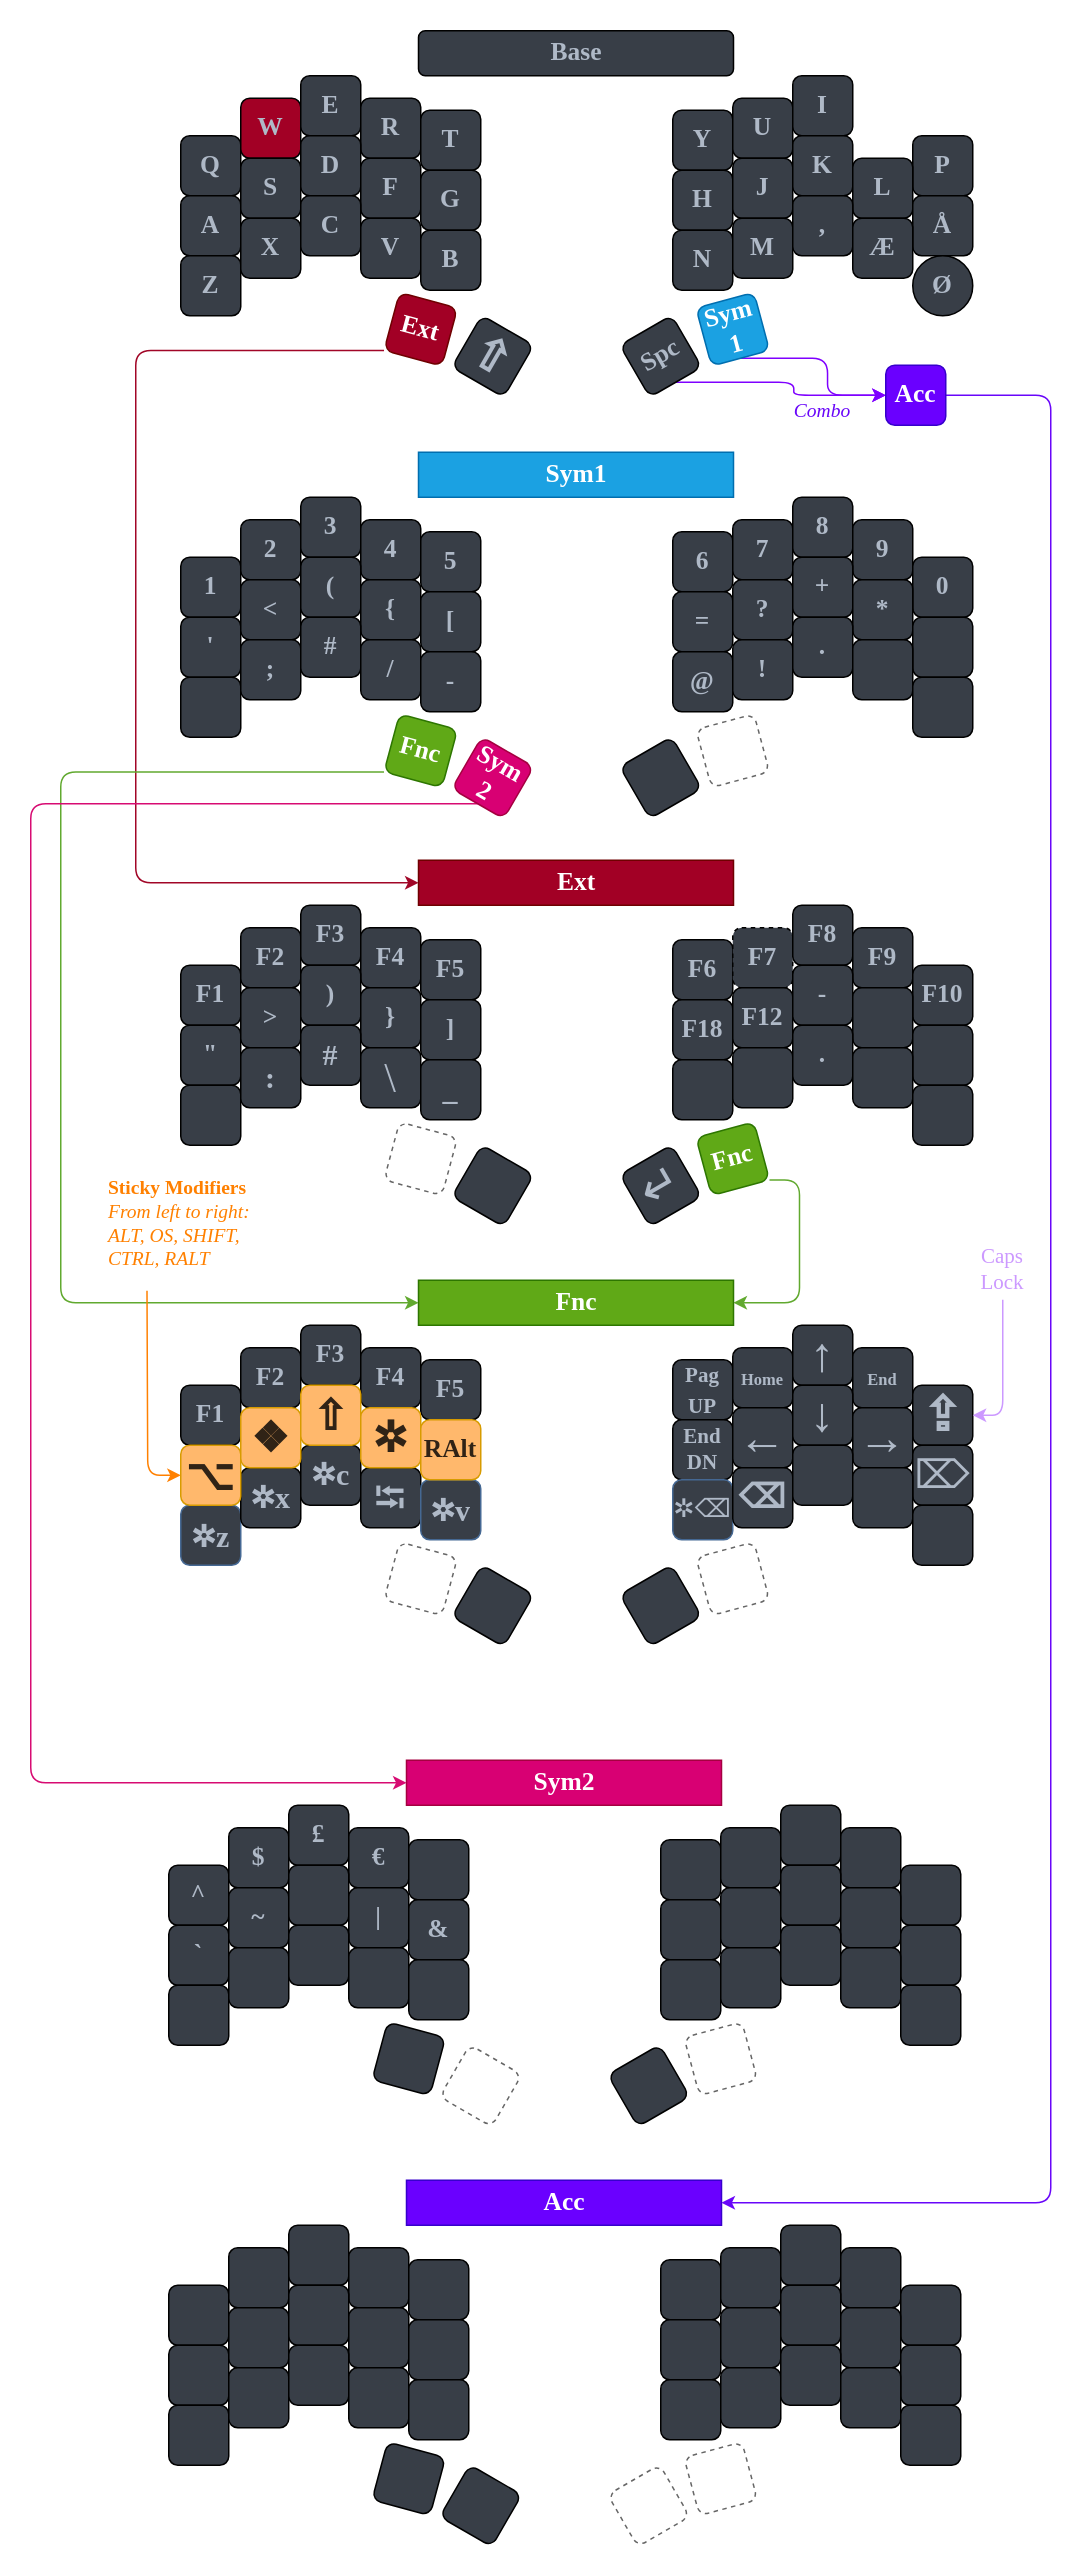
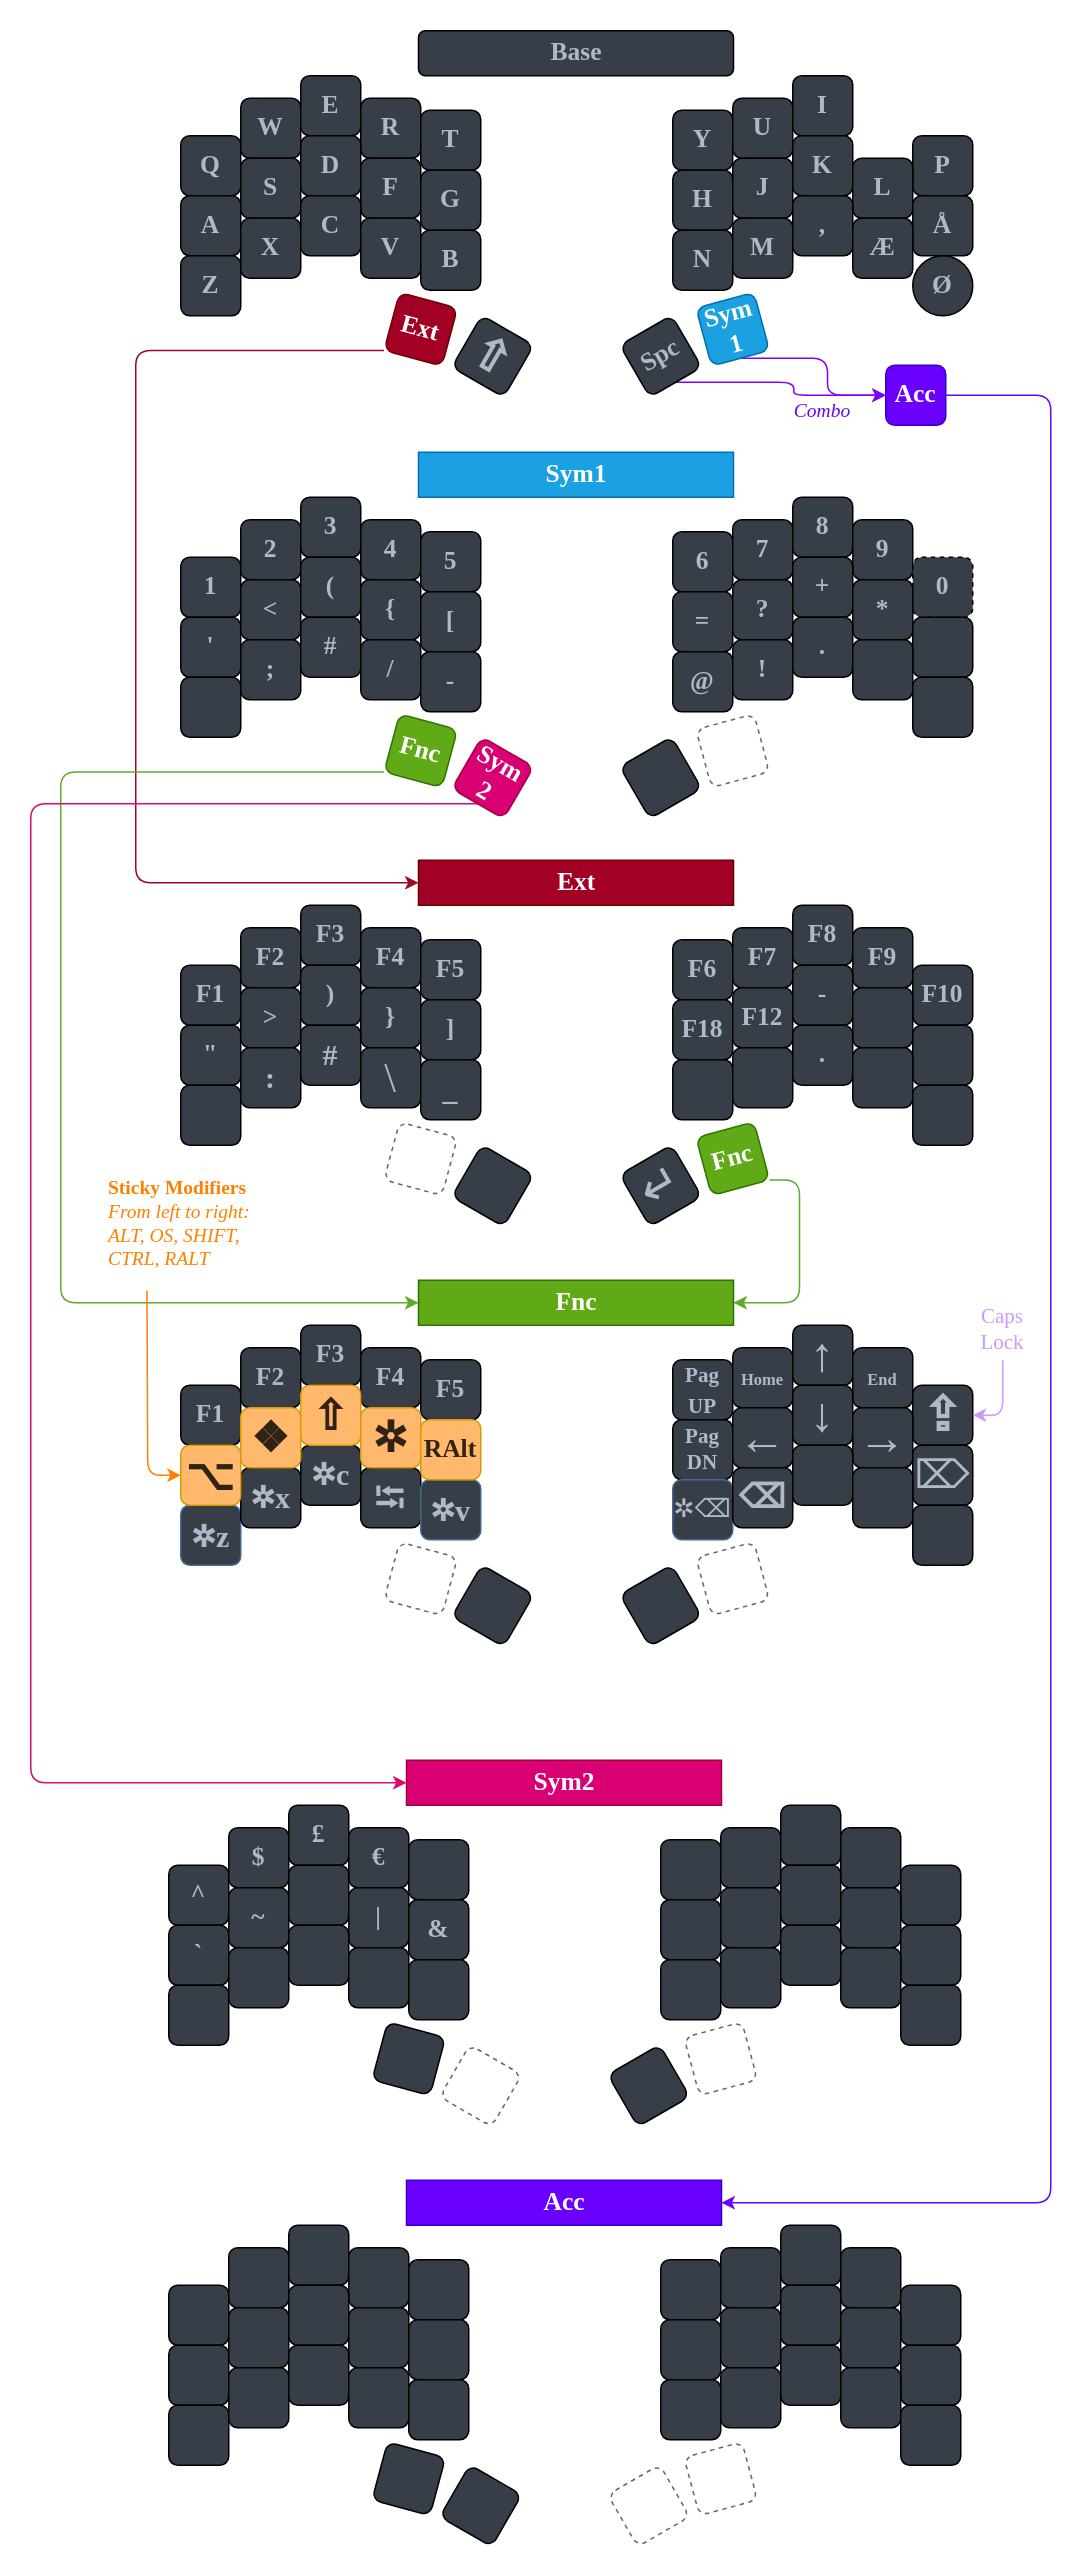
node "W": fillcolor #a20025 -> #383e47
node "0": style solid -> dashed
node "F7": style dashed -> solid
node "Caps Lock": moved (1003, 1270) -> (1003, 1330)
node "EndDN": label "EndDN" -> "PagDN"
